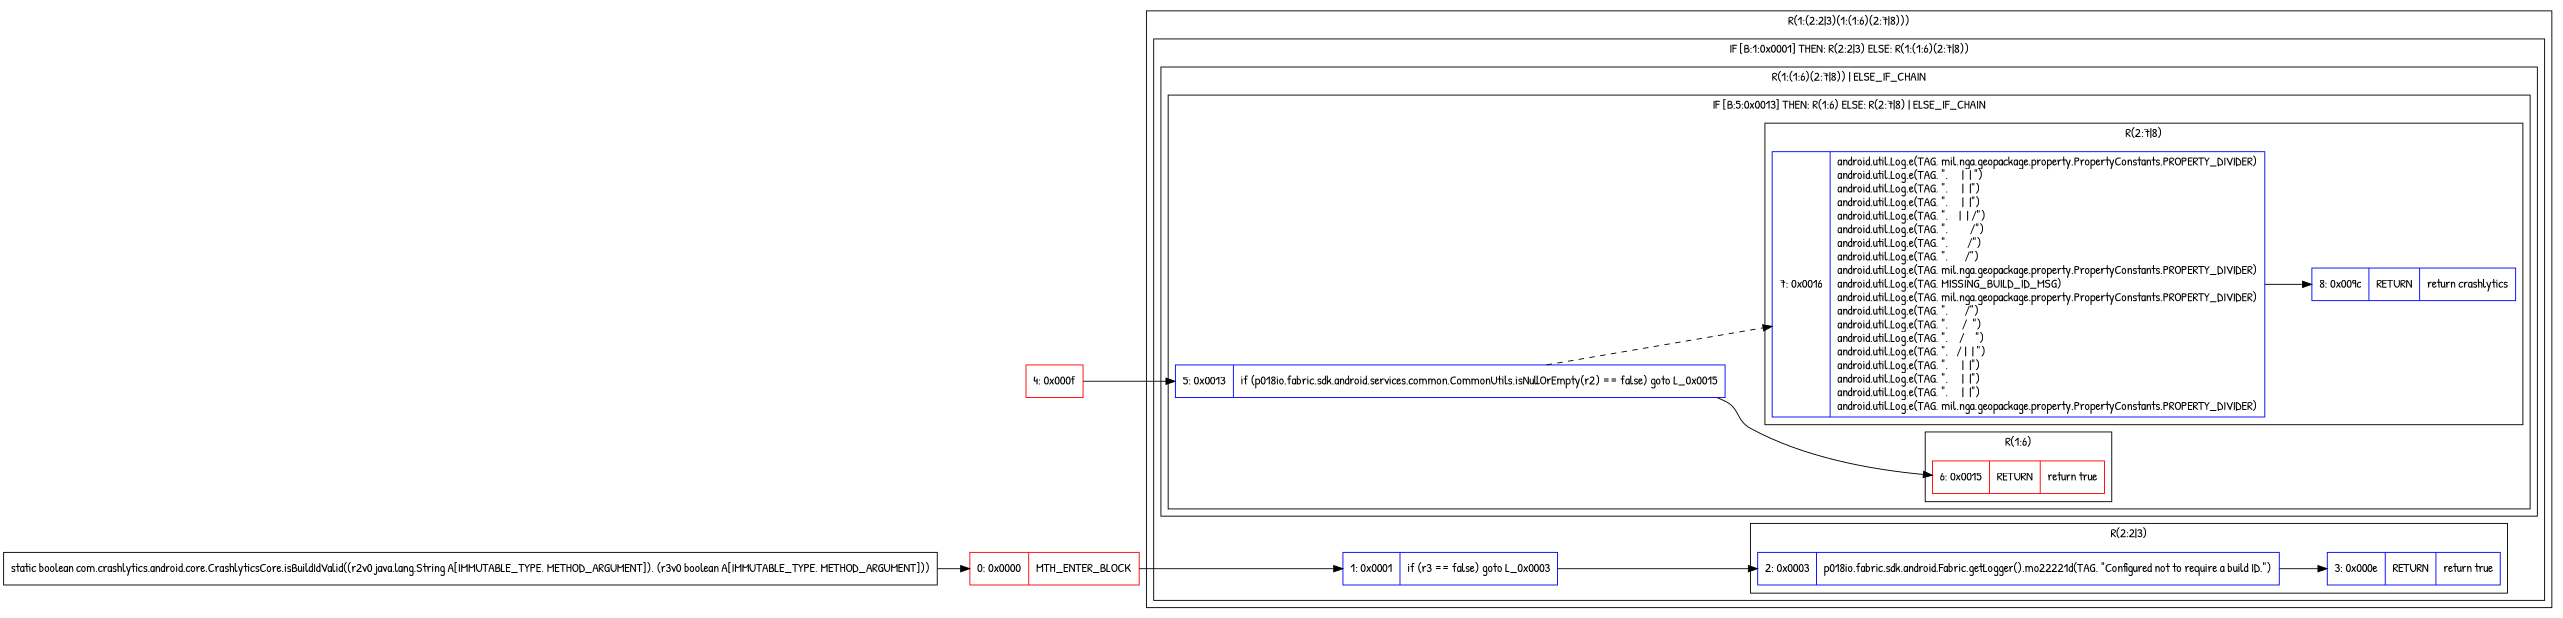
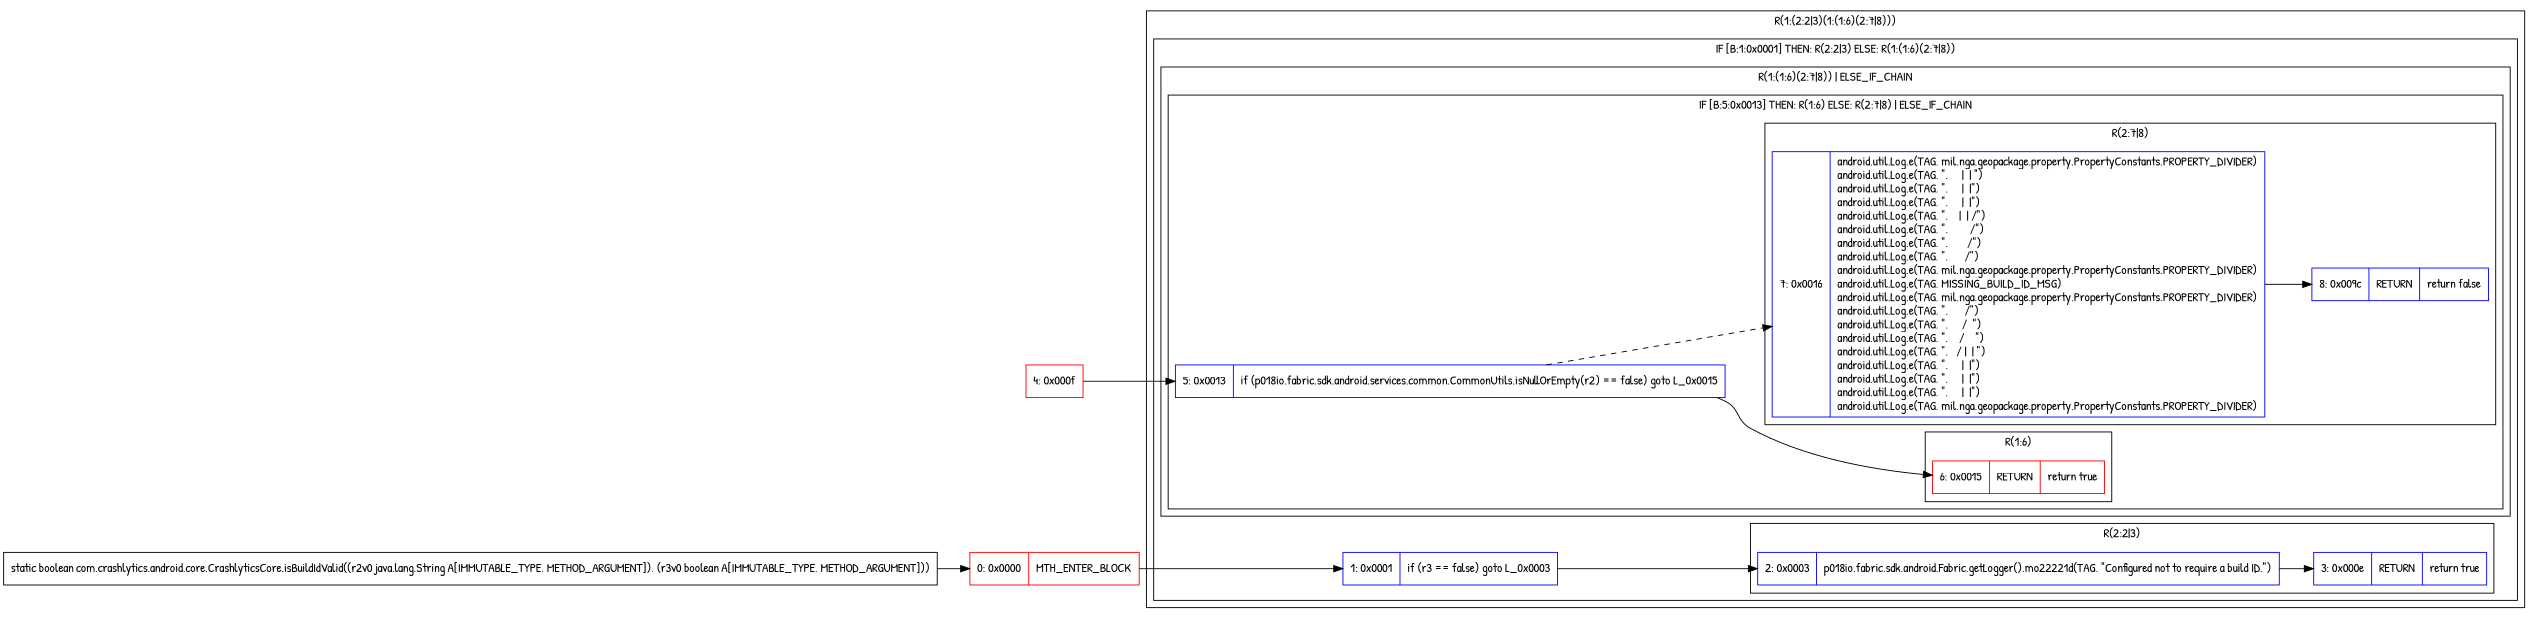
node "8: 0x009c": text "return crashlytics" -> "return false"
